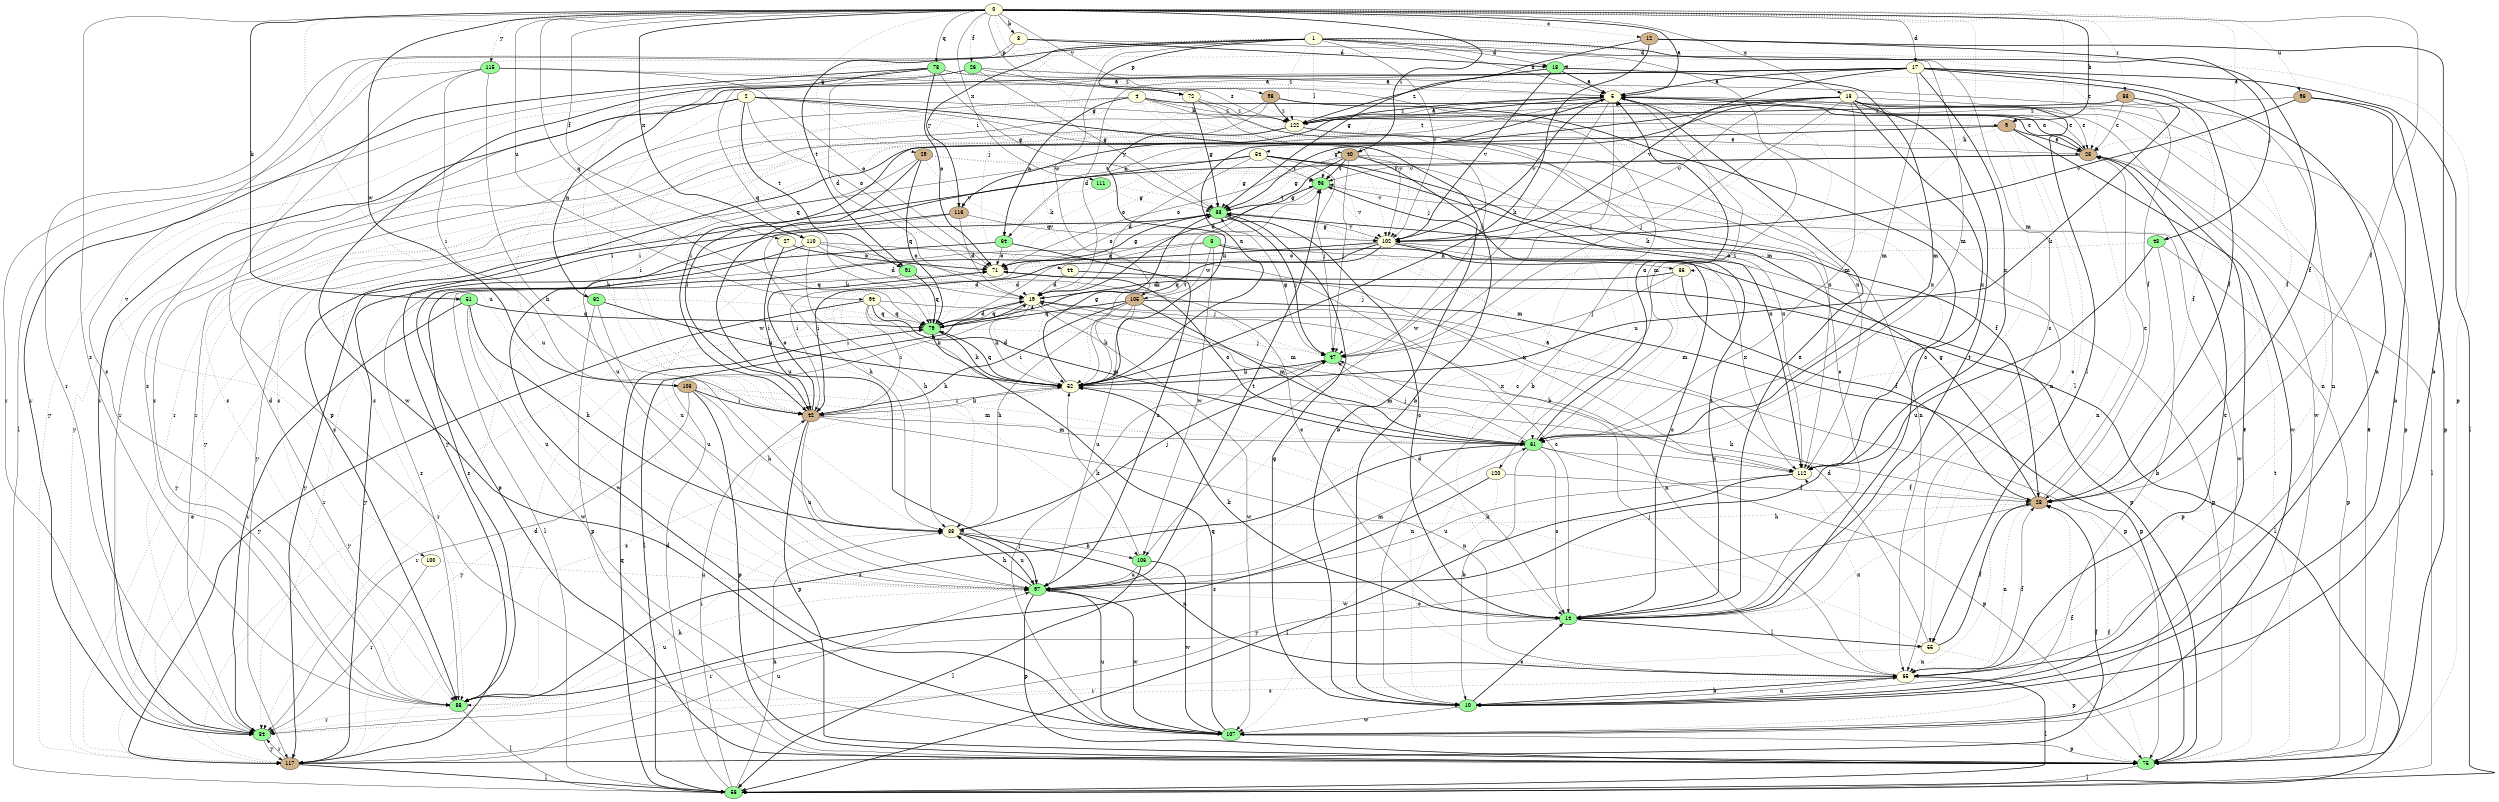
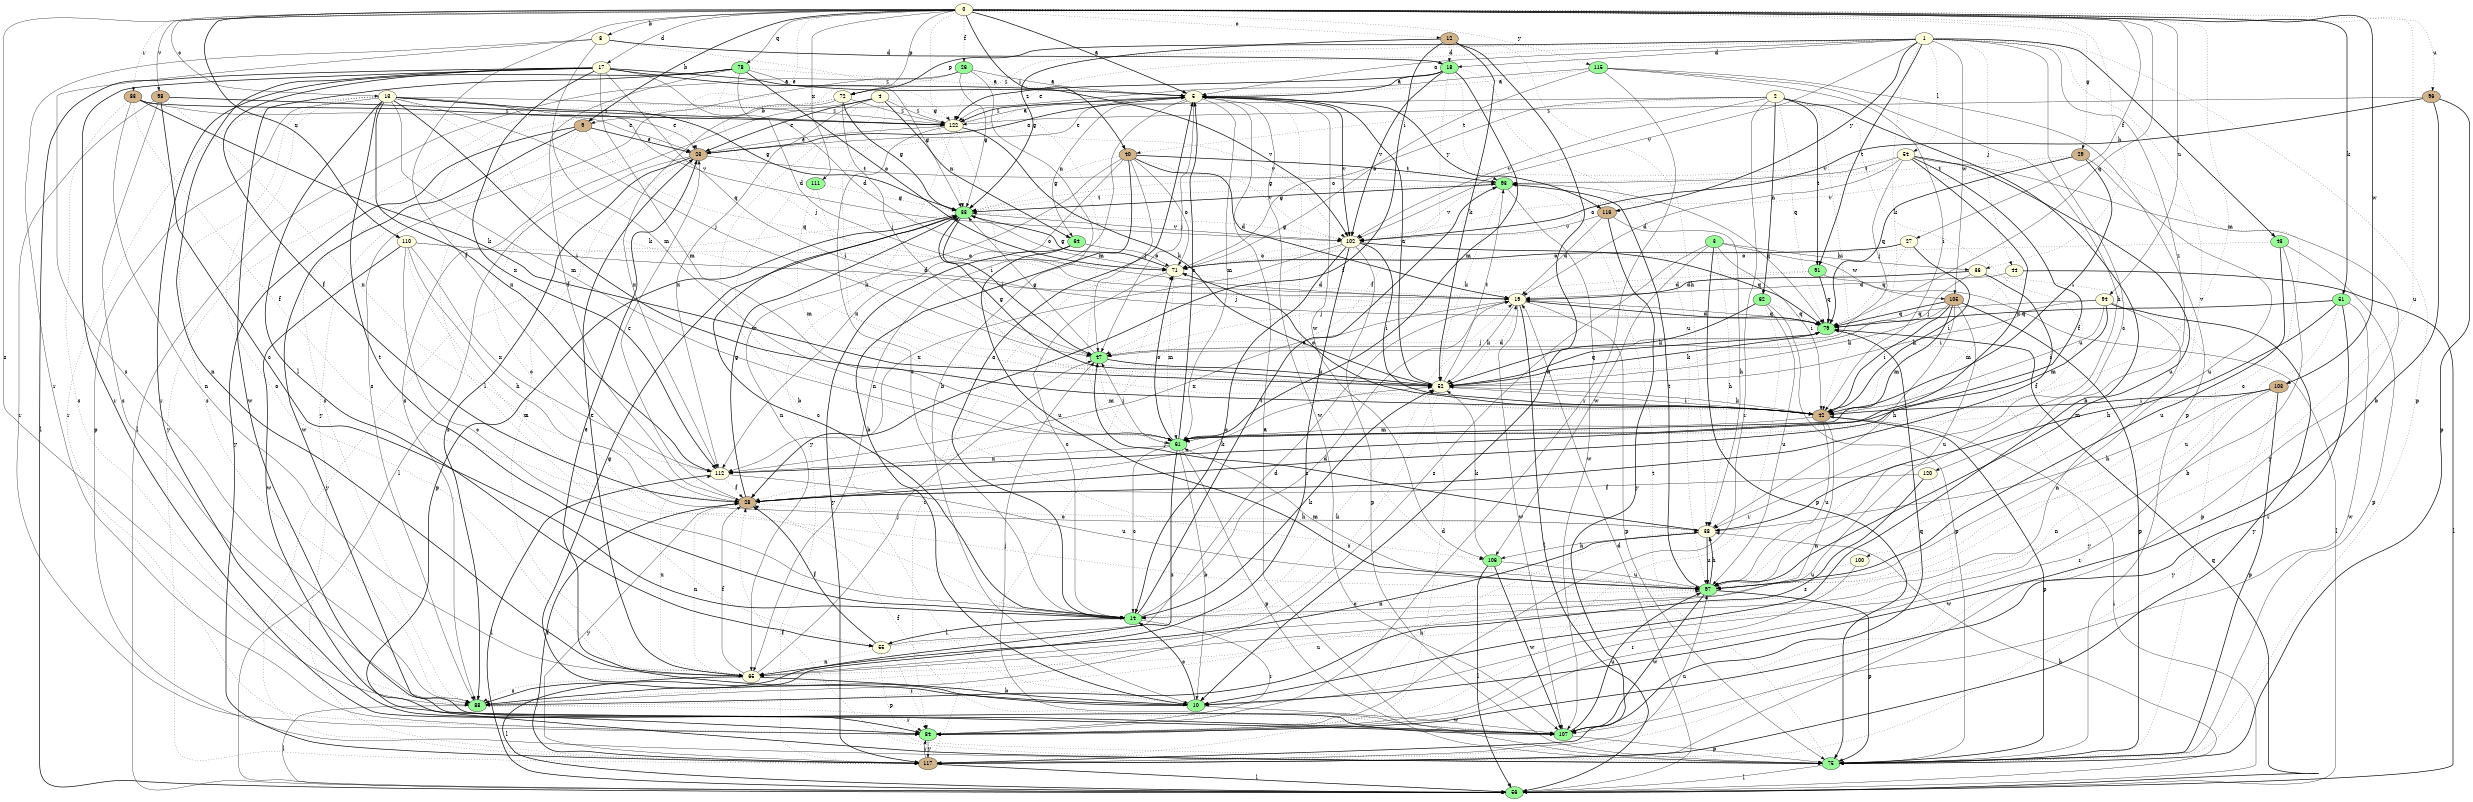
edge "13" -> "65": label "n" -> "o"
edge "98" -> "88": label "d" -> "s"
edge "10" -> "65": removed, label "n"
